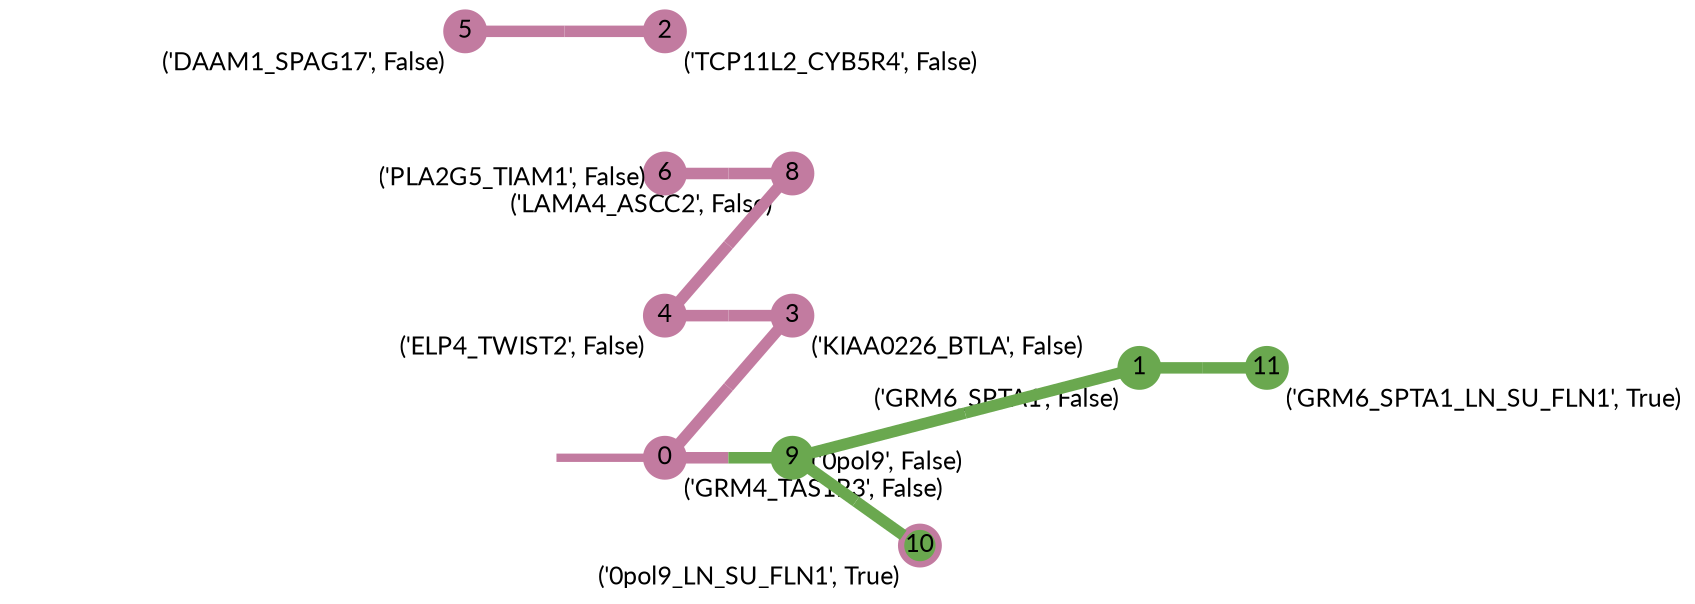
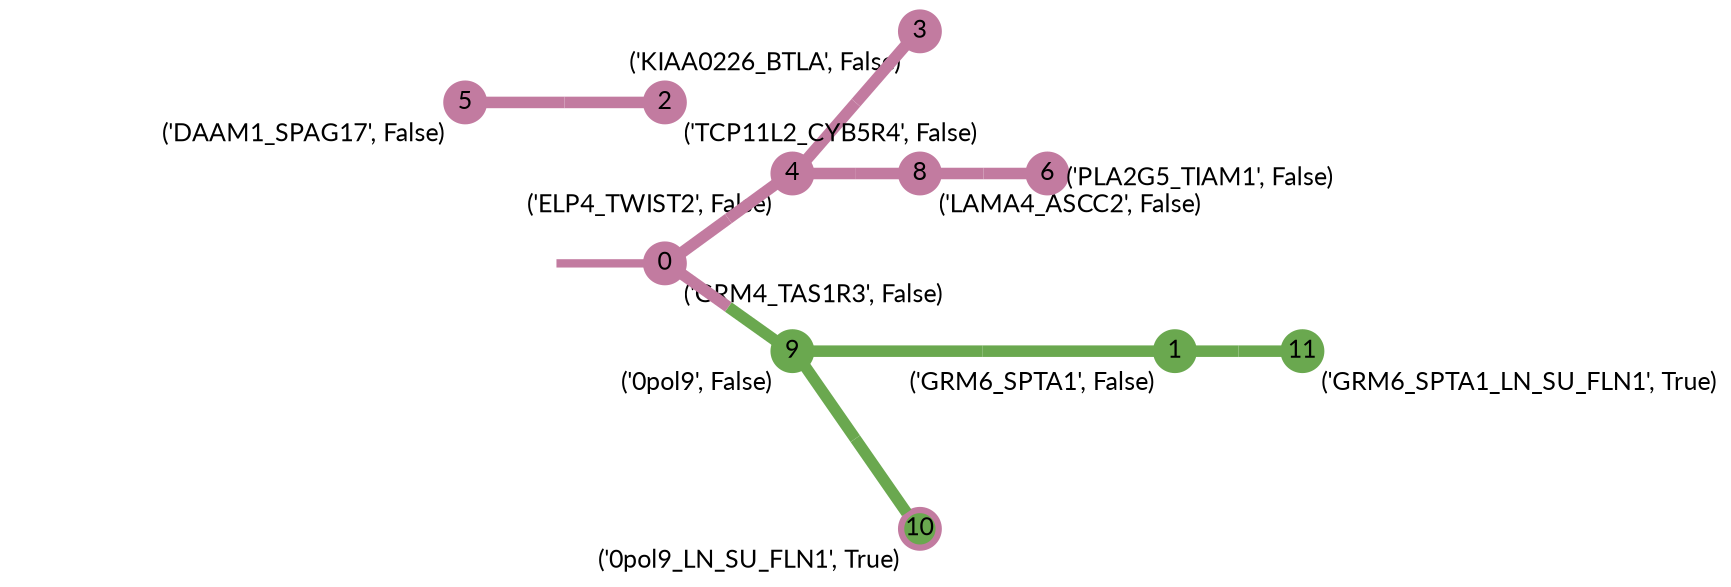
edge "6 ('PLA2G5_TIAM1', False)" -> "8 ('LAMA4_ASCC2', False)": reversed
edge "0 ('GRM4_TAS1R3', False)" -> "3 ('KIAA0226_BTLA', False)": now "0 ('GRM4_TAS1R3', False)" -> "4 ('ELP4_TWIST2', False)"
